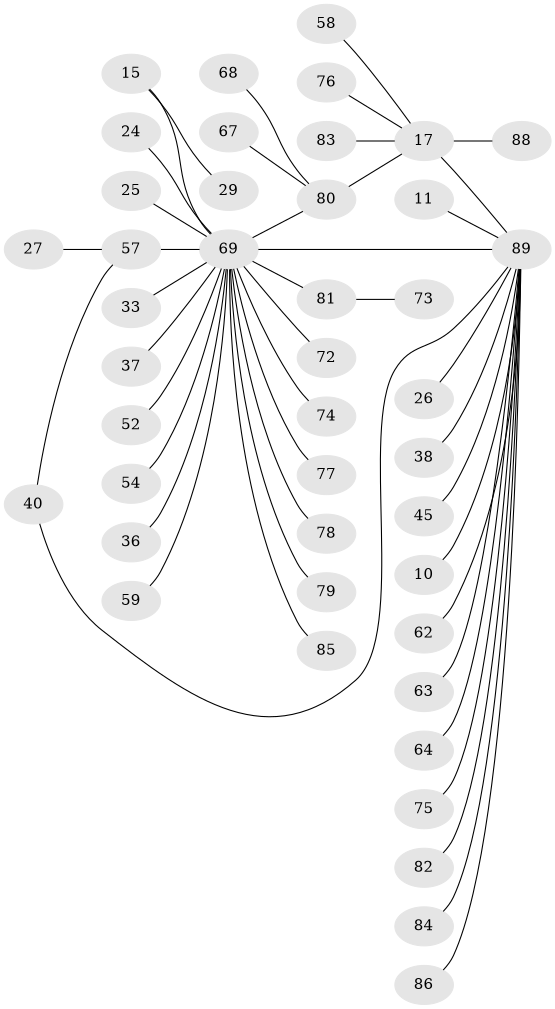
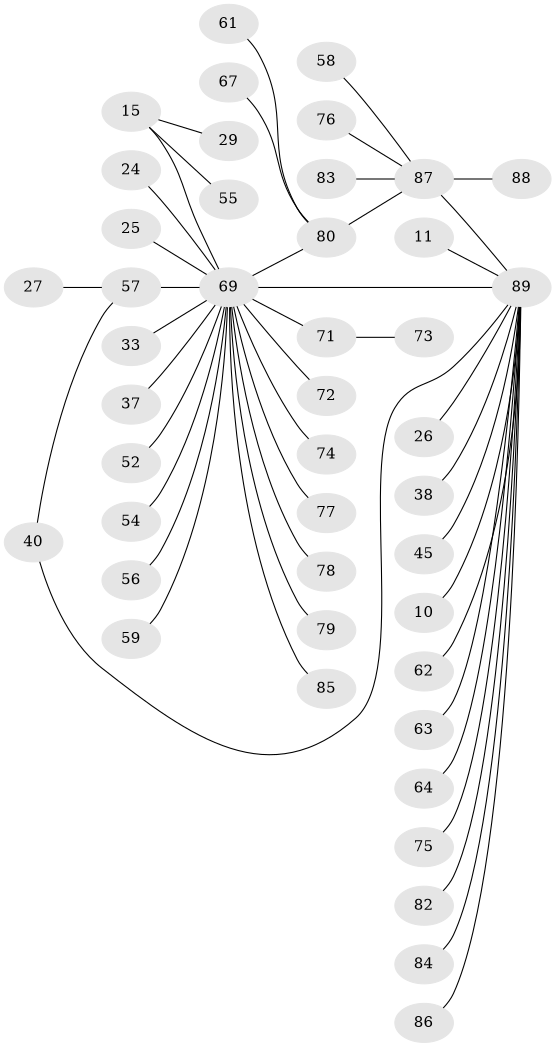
node "68": label "68" -> "61"
node "17": label "17" -> "87"
node "55": added
node "81": label "81" -> "71"
node "36": label "36" -> "56"
